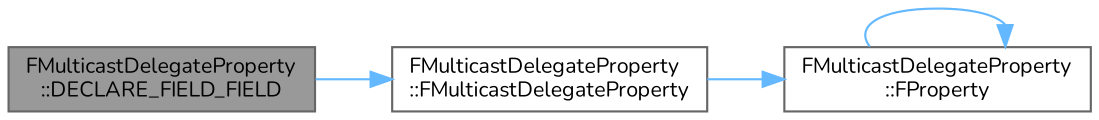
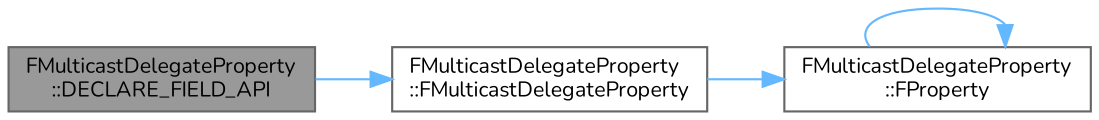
node "FMulticastDelegateProperty ::DECLARE_FIELD_FIELD": label "FMulticastDelegateProperty ::DECLARE_FIELD_FIELD" -> "FMulticastDelegateProperty ::DECLARE_FIELD_API"
